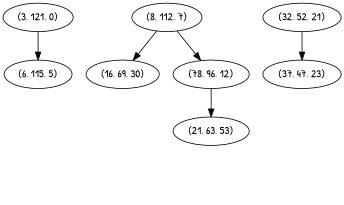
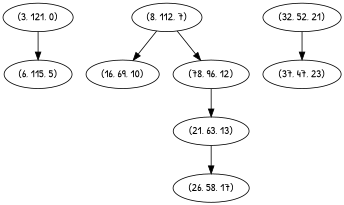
node "(16, 69, 30)": label "(16, 69, 30)" -> "(16, 69, 10)"
node "(21, 63, 53)": label "(21, 63, 53)" -> "(21, 63, 13)"
node "(26, 58, 17)": added
